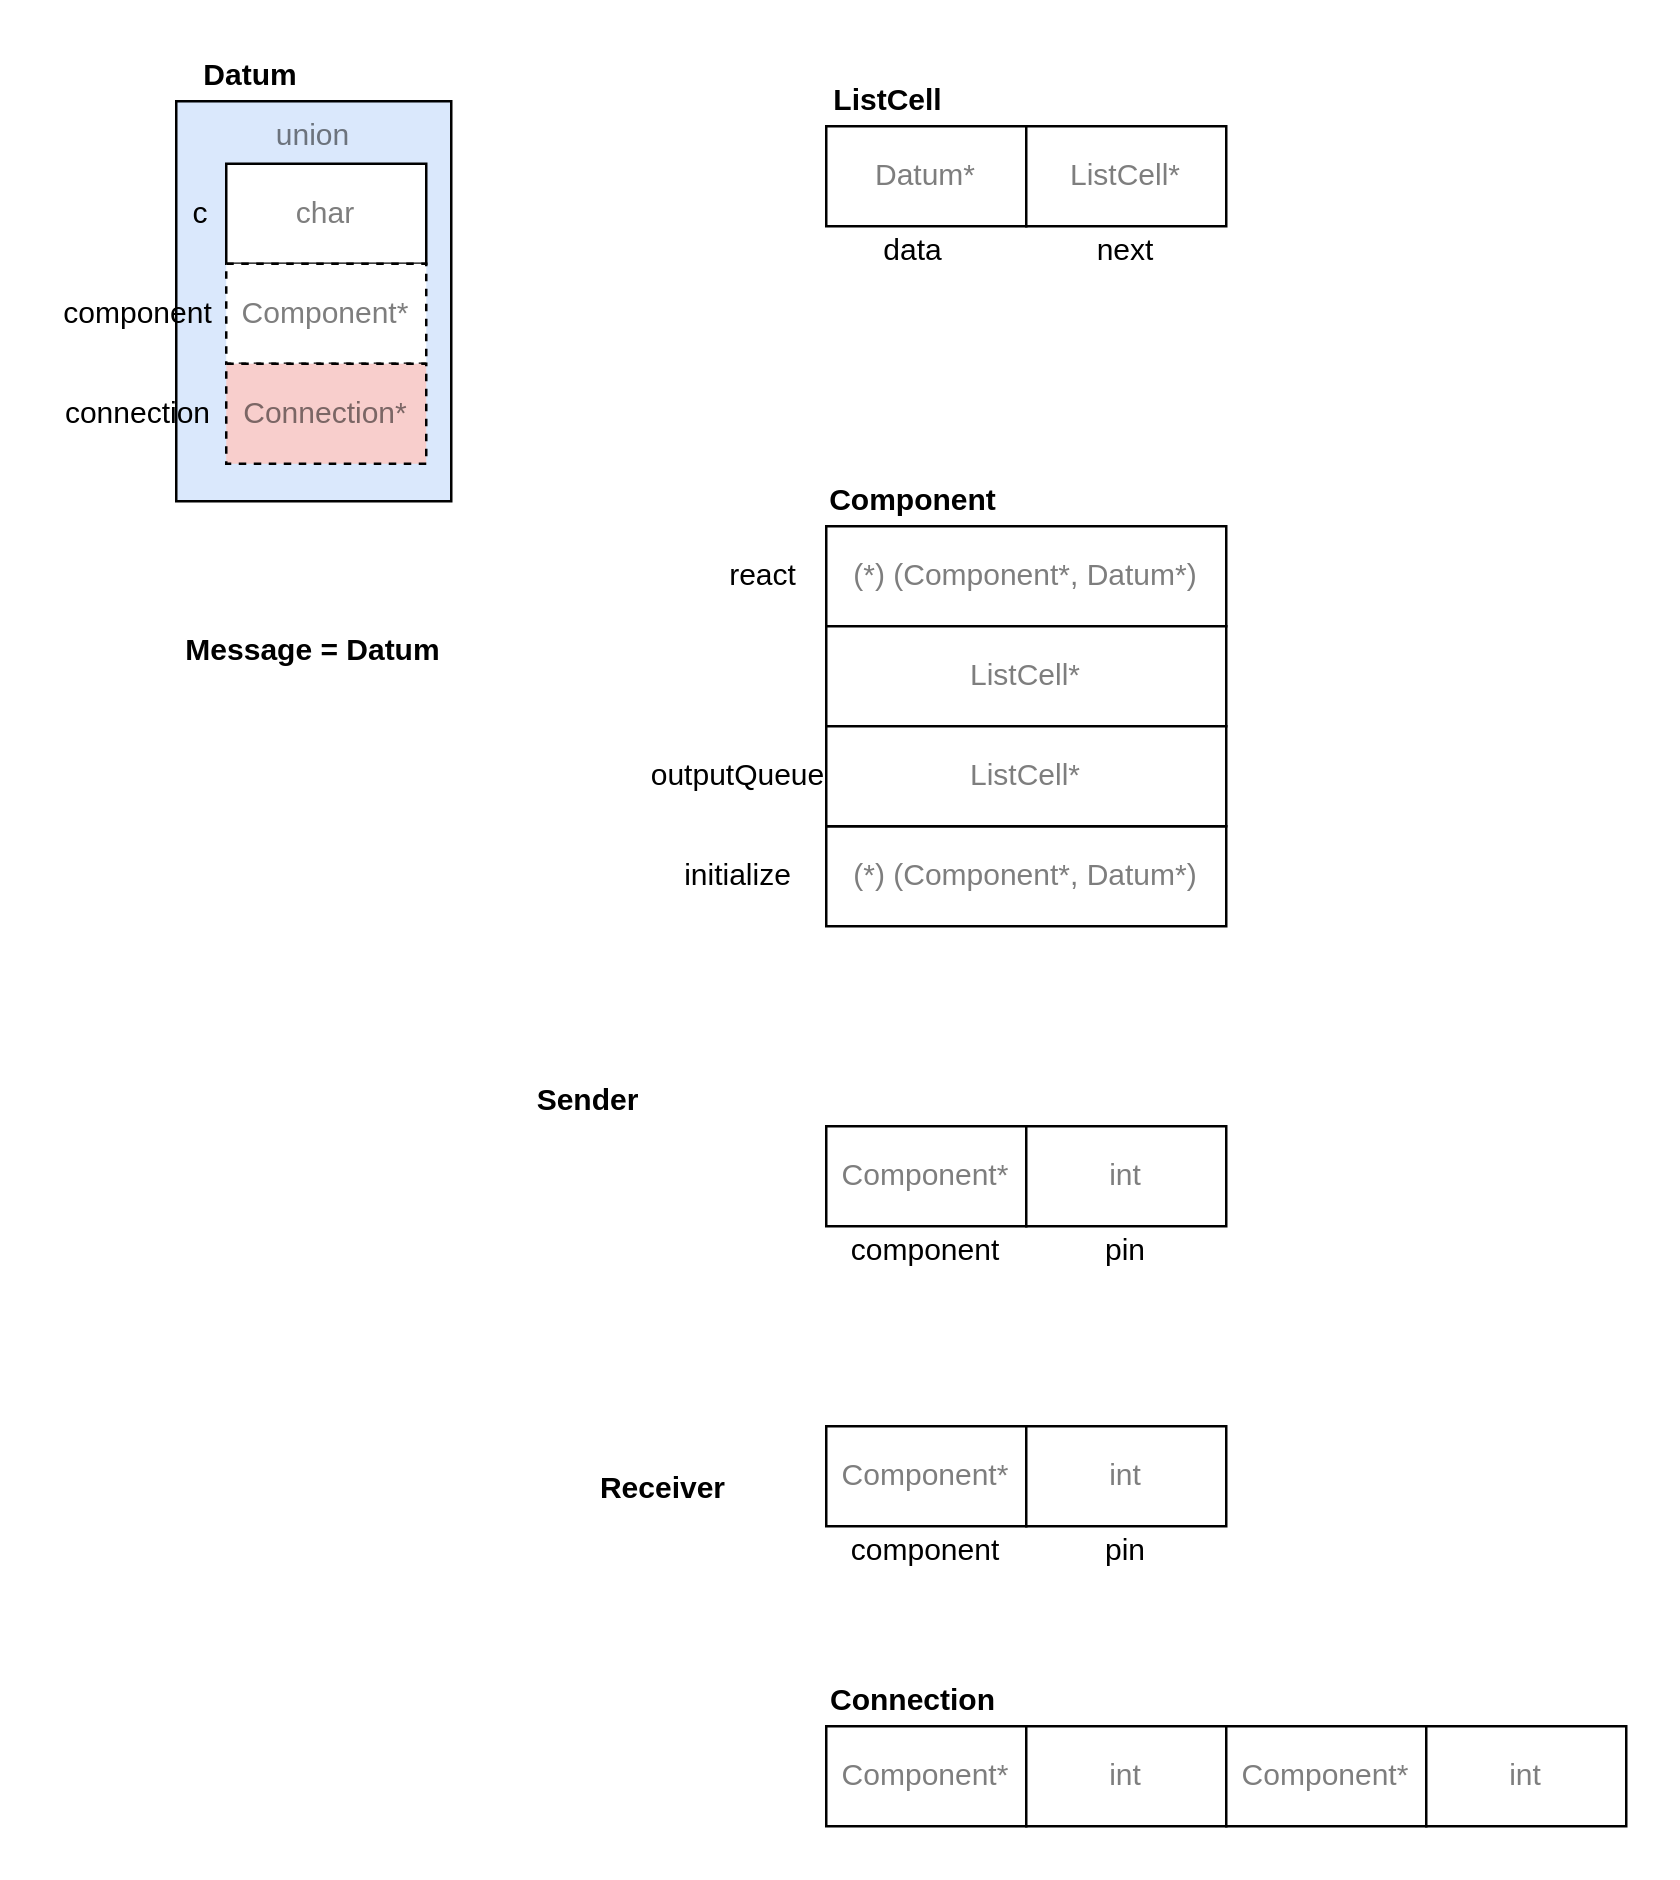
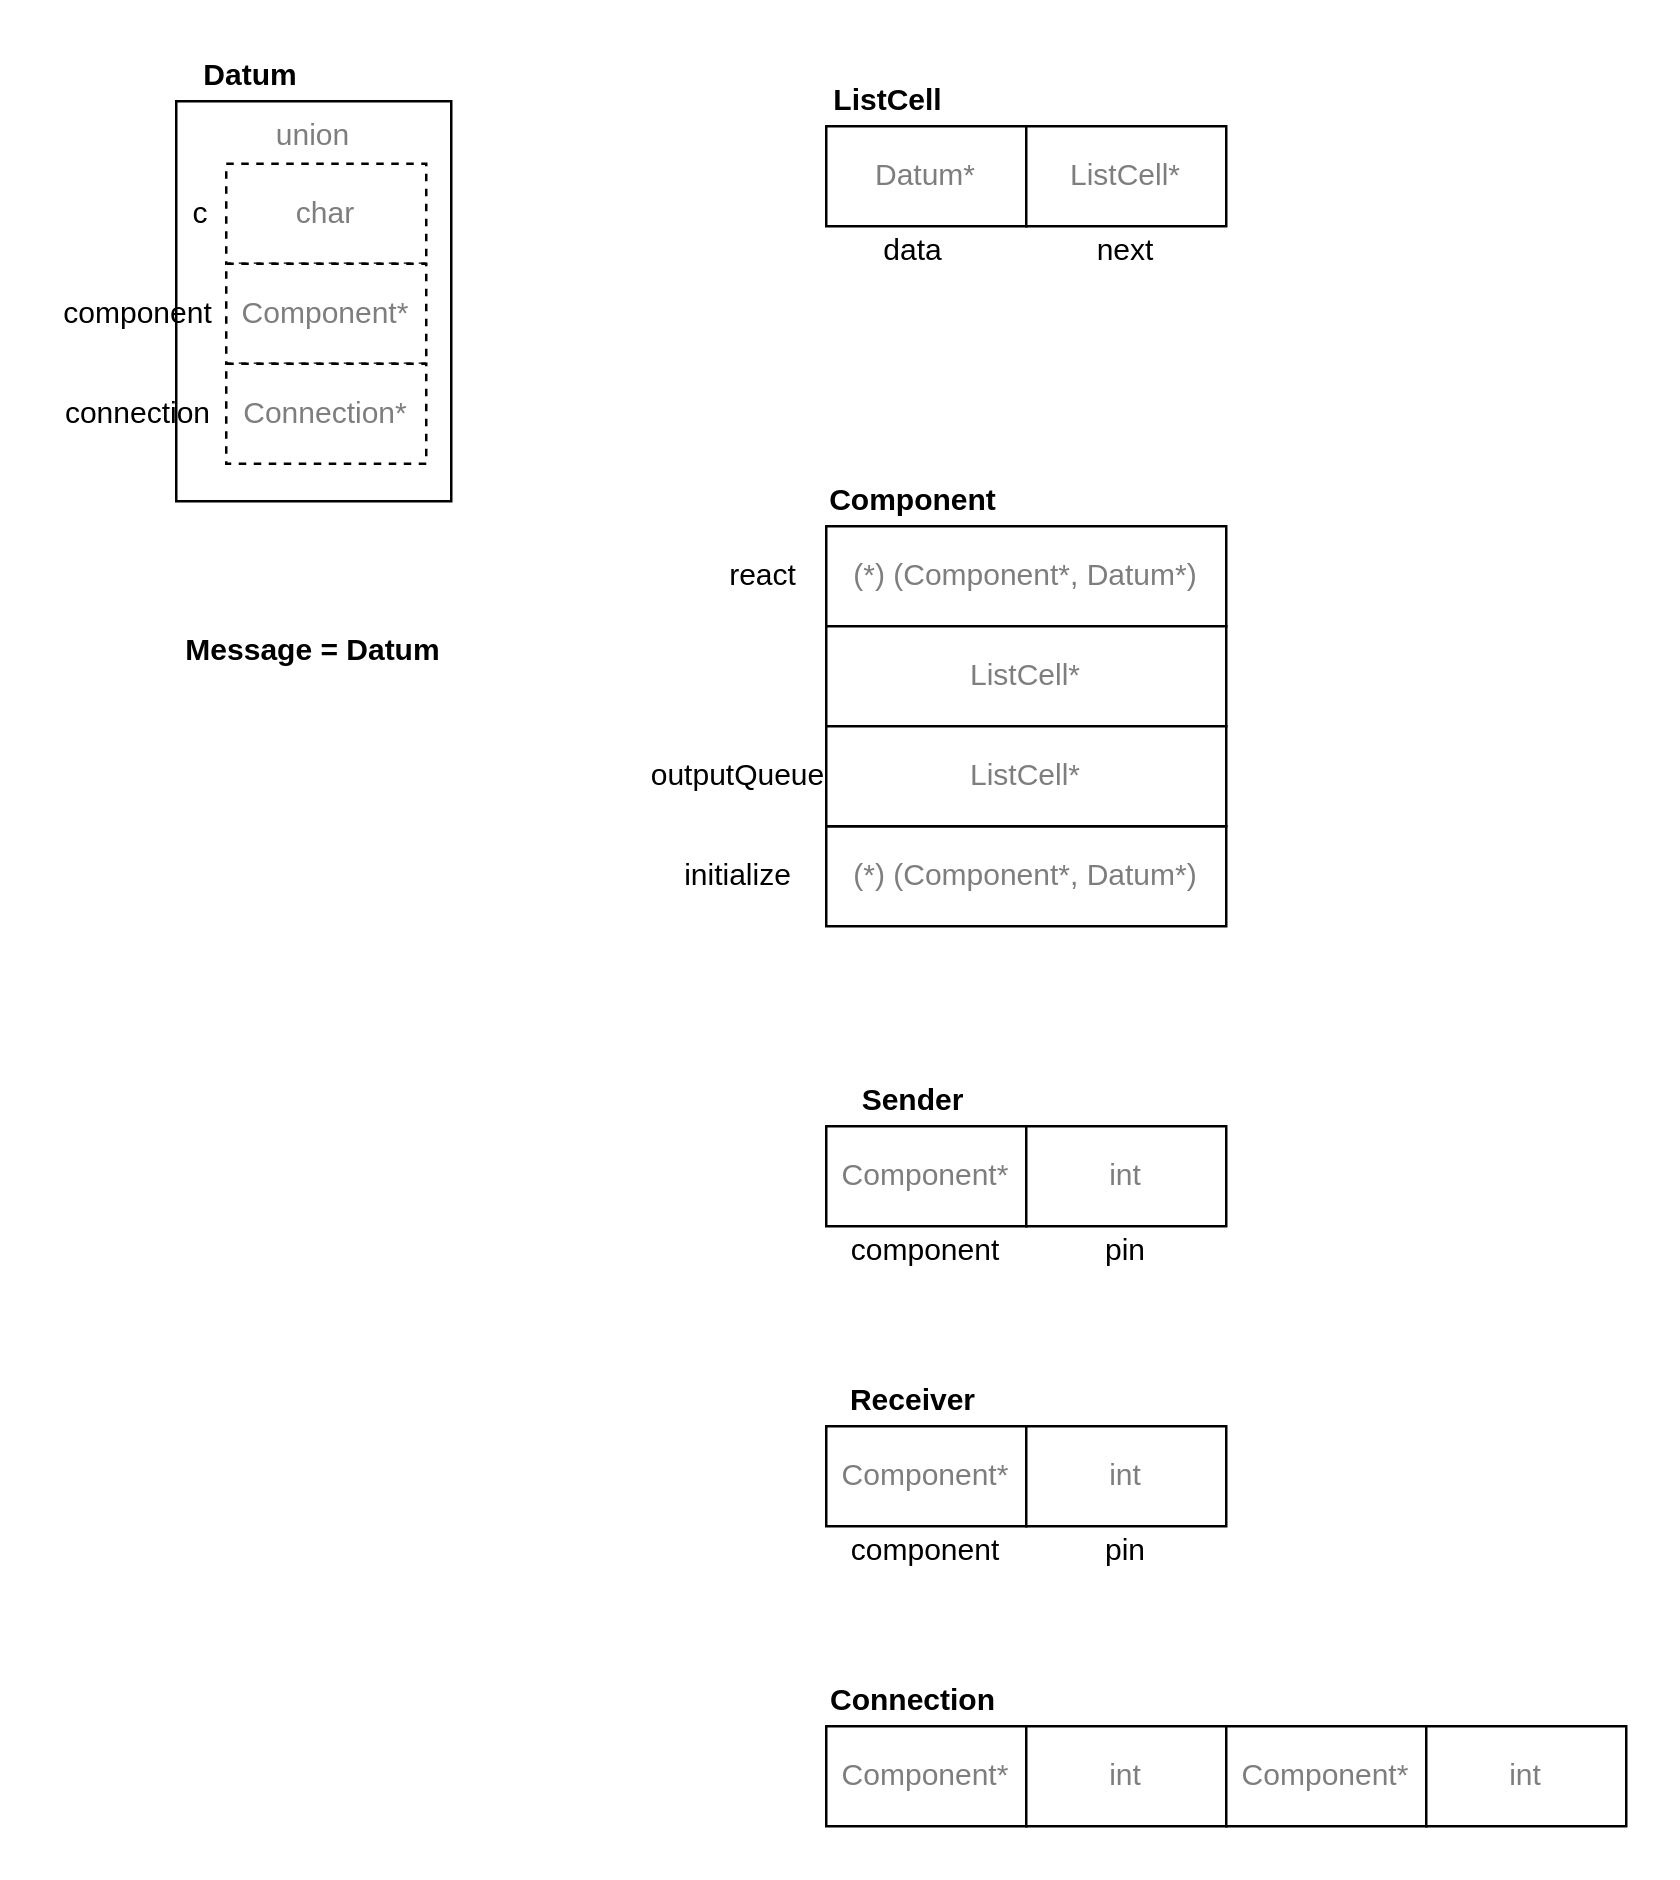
node "union": fillcolor #dae8fc -> #ffffff
node "char": style solid -> dashed
node "Connection*": fillcolor #f8cecc -> #ffffff
node "Sender": moved (589, 1101) -> (914, 1101)
node "Receiver": moved (664, 1489) -> (914, 1401)
